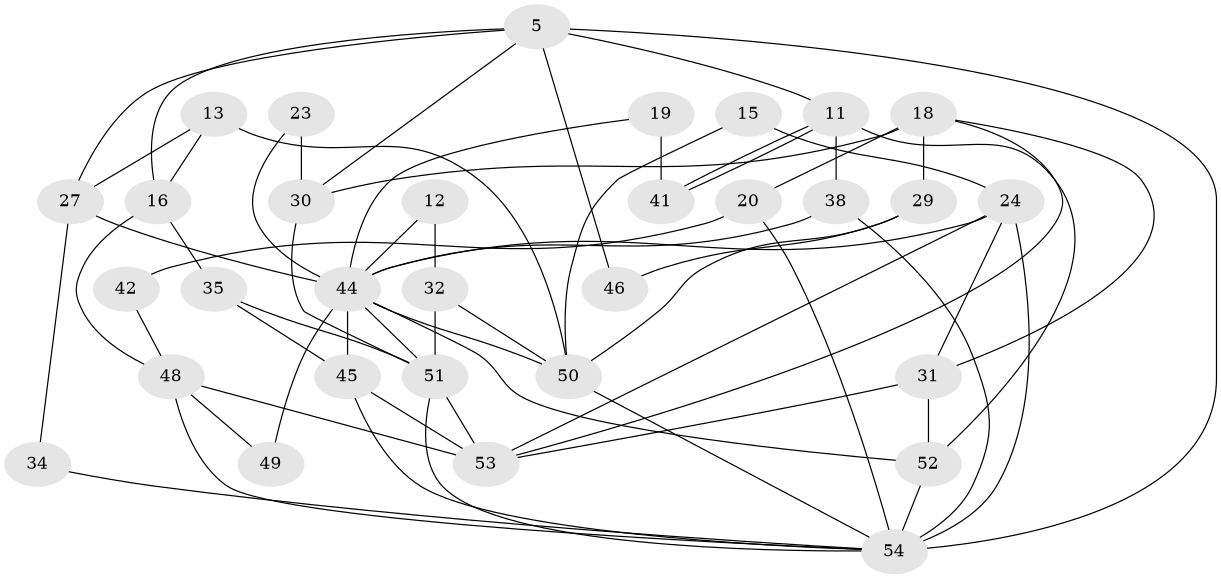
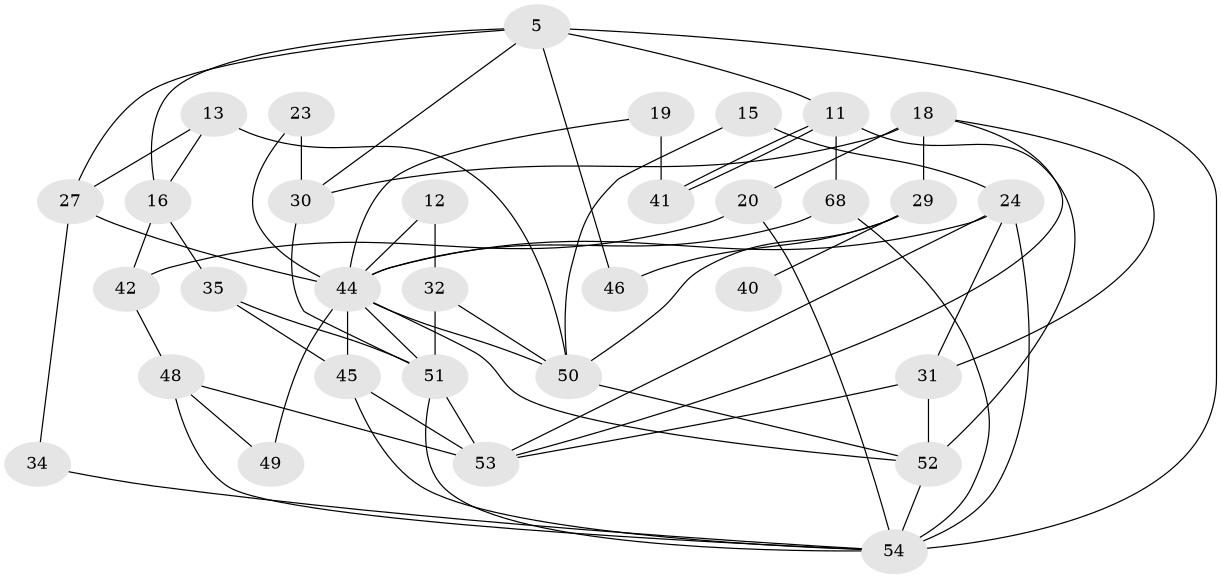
node "38": label "38" -> "68"
node "40": added
edge "16" -- "48": now "16" -- "42"
edge "50" -- "54": now "50" -- "52"
